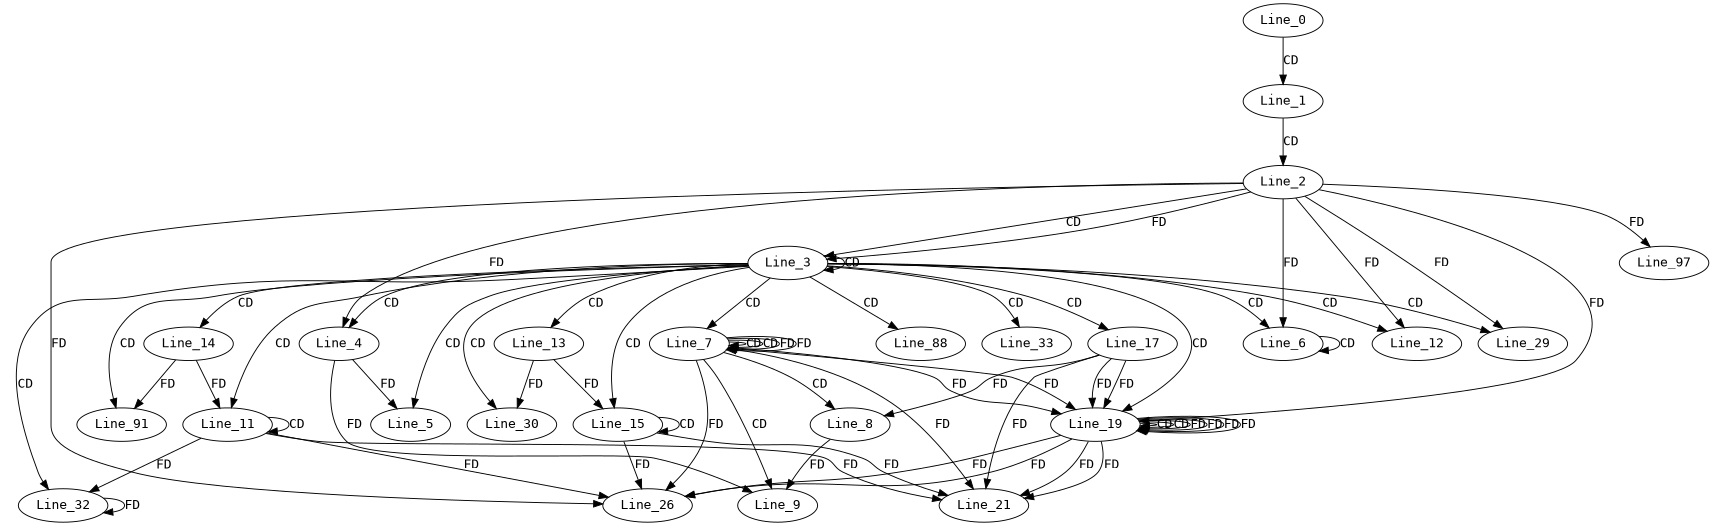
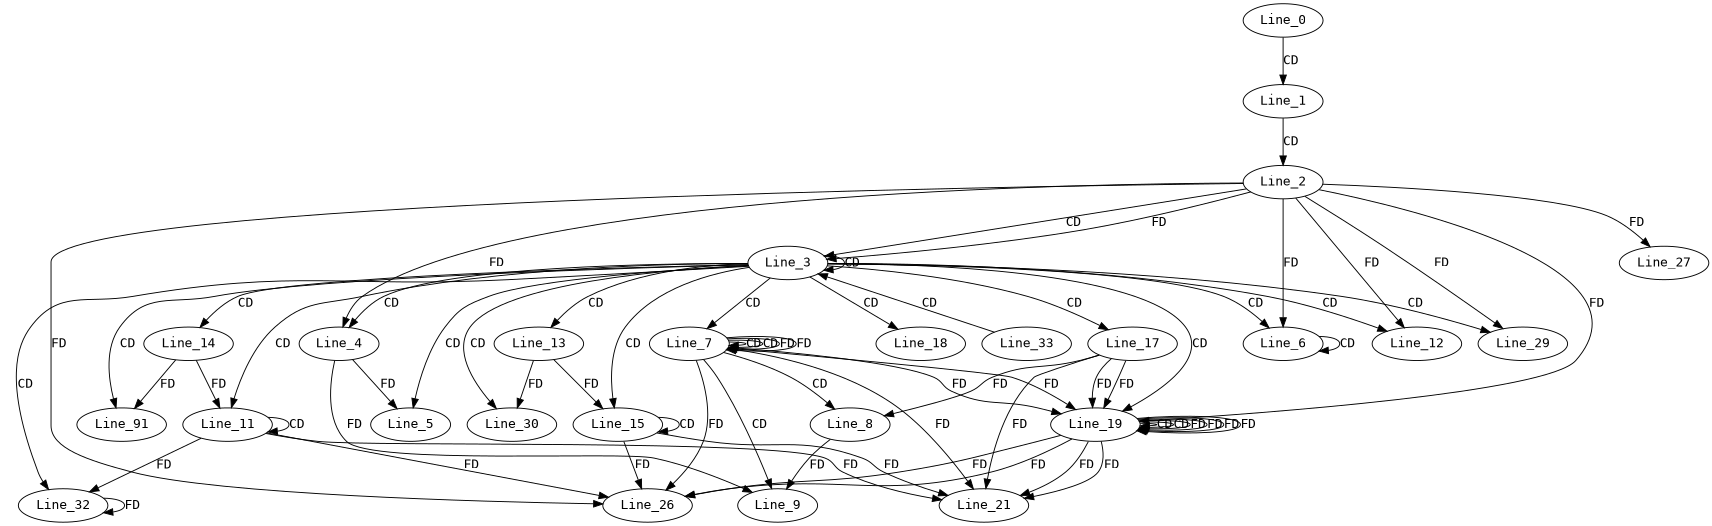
node "Line_97": label "Line_97" -> "Line_27"
edge "Line_3" -> "Line_33": reversed
node "Line_88": label "Line_88" -> "Line_18"
